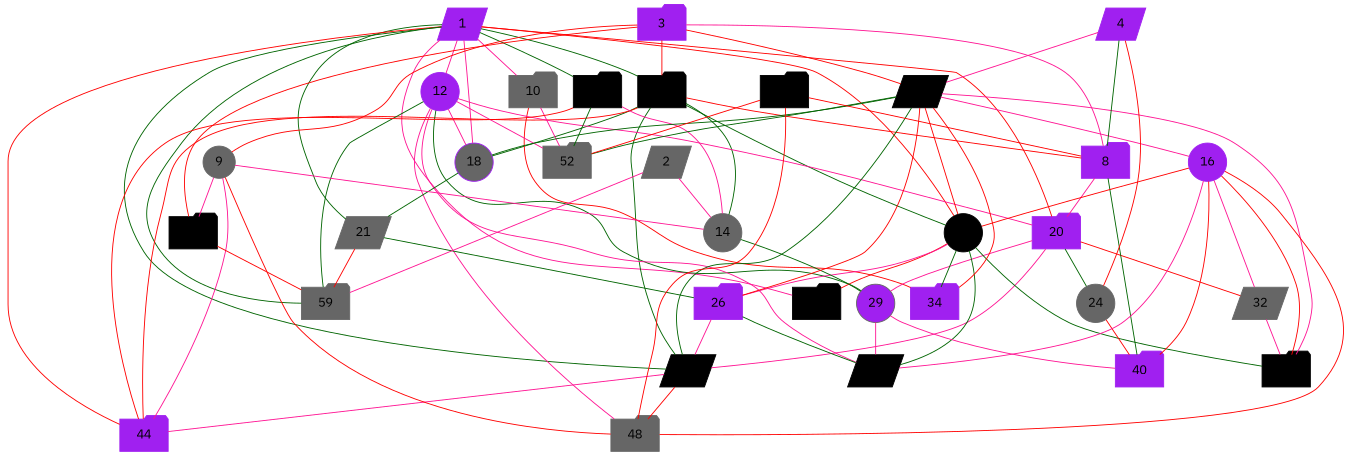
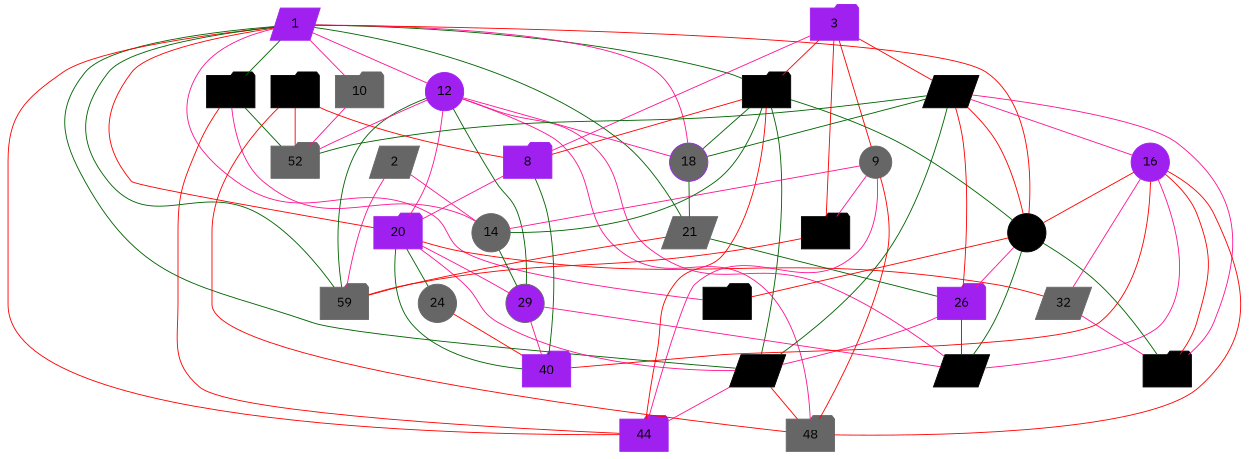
node "4": removed
node "34": removed
edge "20" -- "40": added
